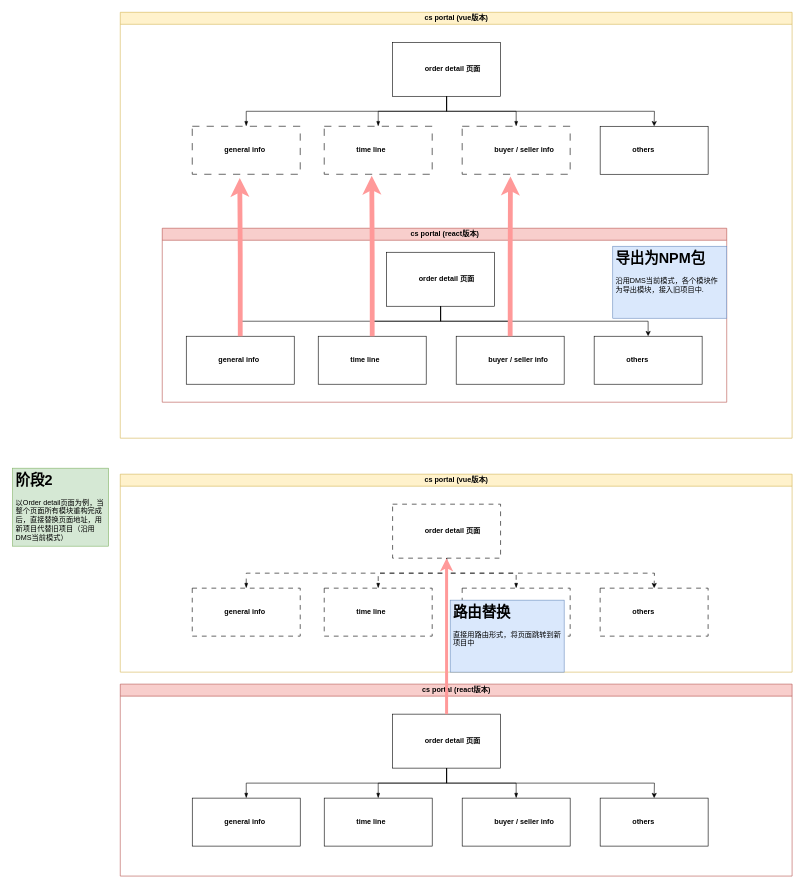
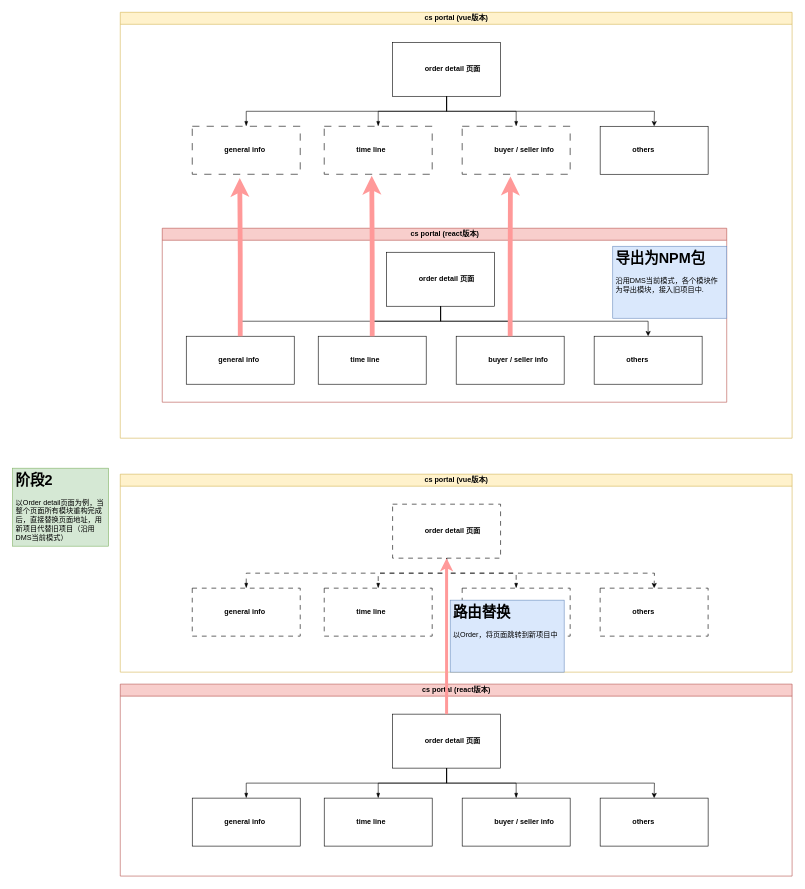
node "路由替换直接用路由形式，将页面跳转到新项目中": label "路由替换直接用路由形式，将页面跳转到新项目中" -> "路由替换以Order，将页面跳转到新项目中"
